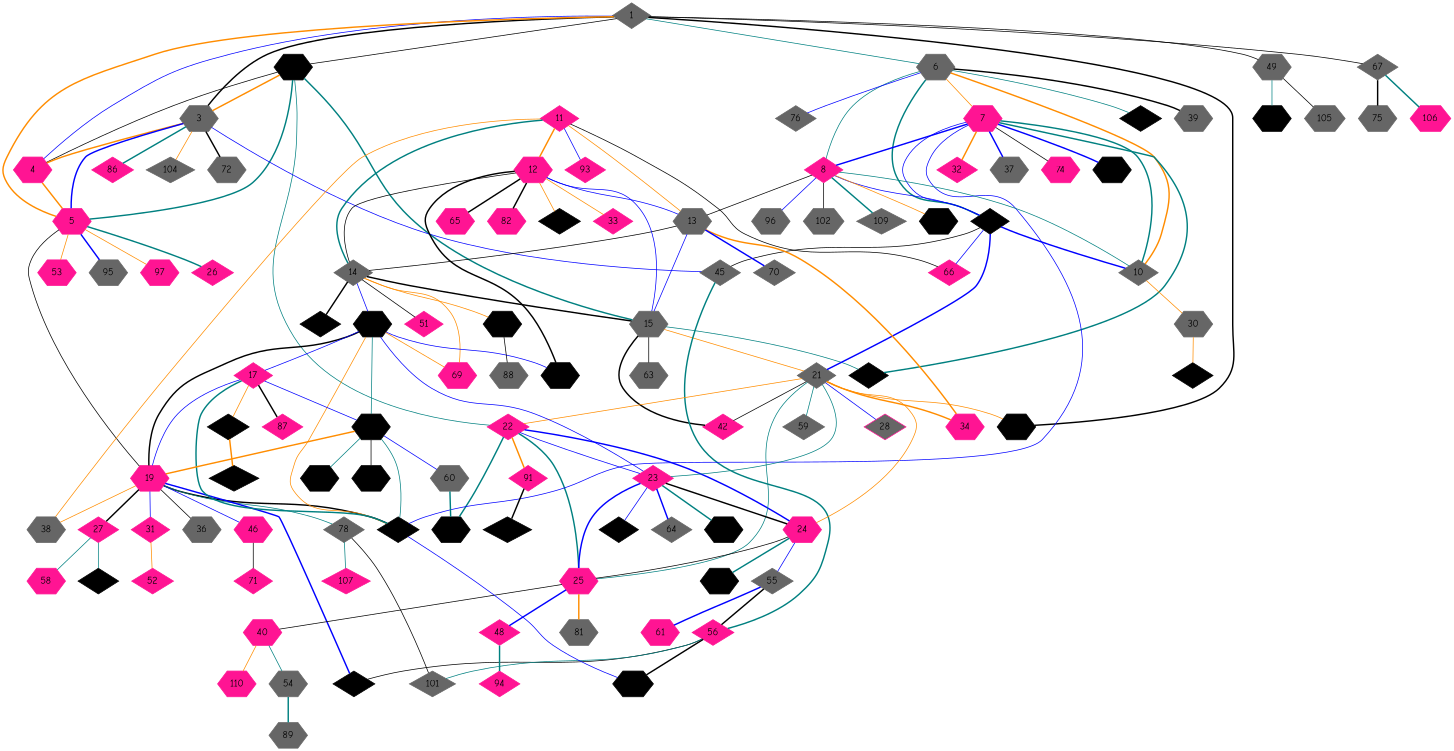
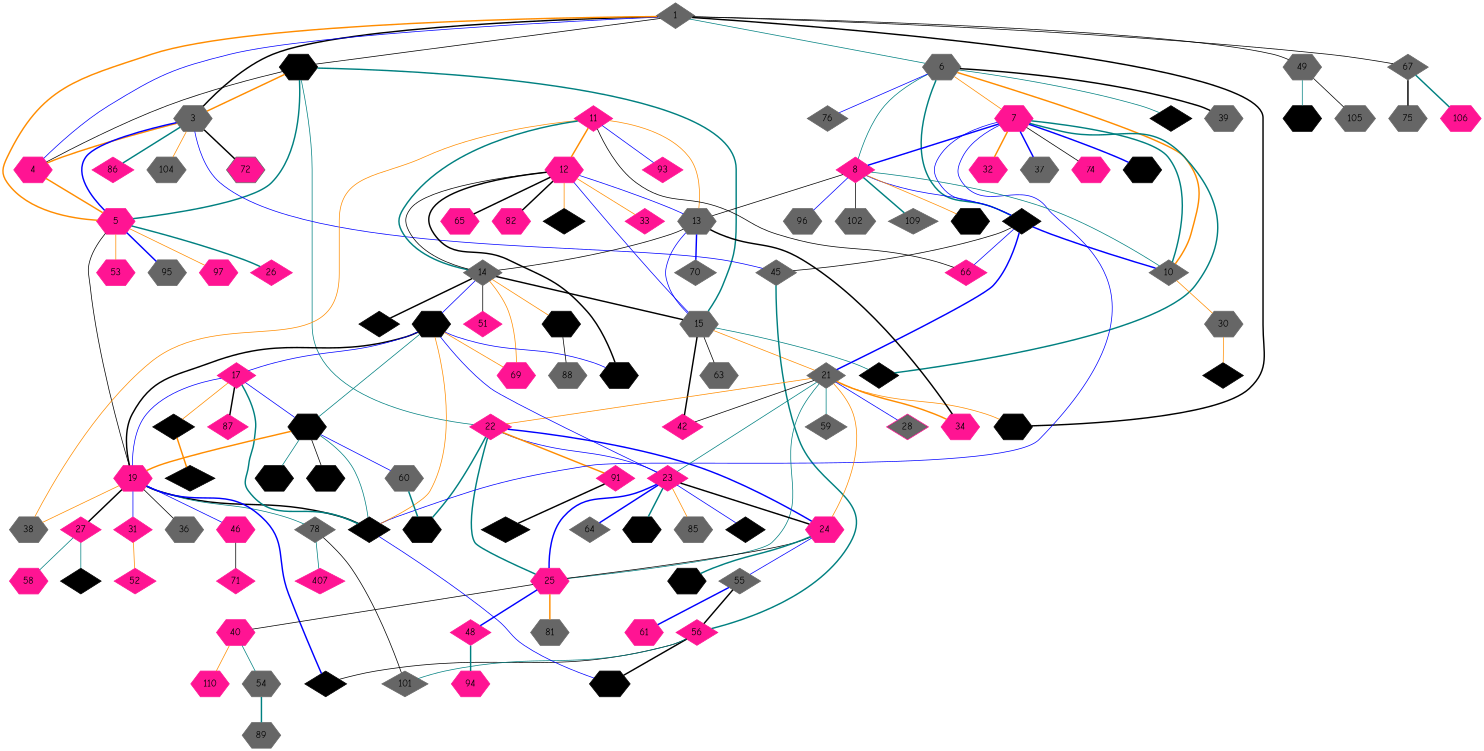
node "104": shape diamond -> hexagon
node "72": fillcolor gray40 -> deeppink
node "32": shape diamond -> hexagon
edge "13" -- "34": color darkorange -> black
node "85": added
node "107": label "107" -> "407"
node "94": shape diamond -> hexagon
